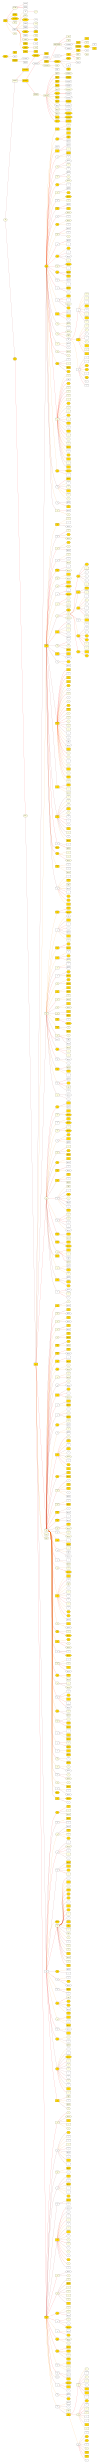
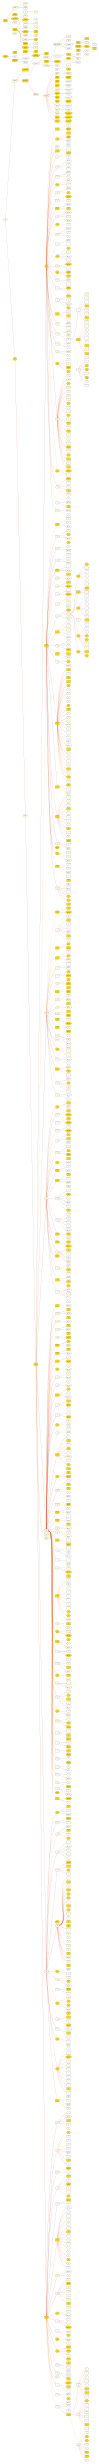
node "castList": fillcolor white -> gold
